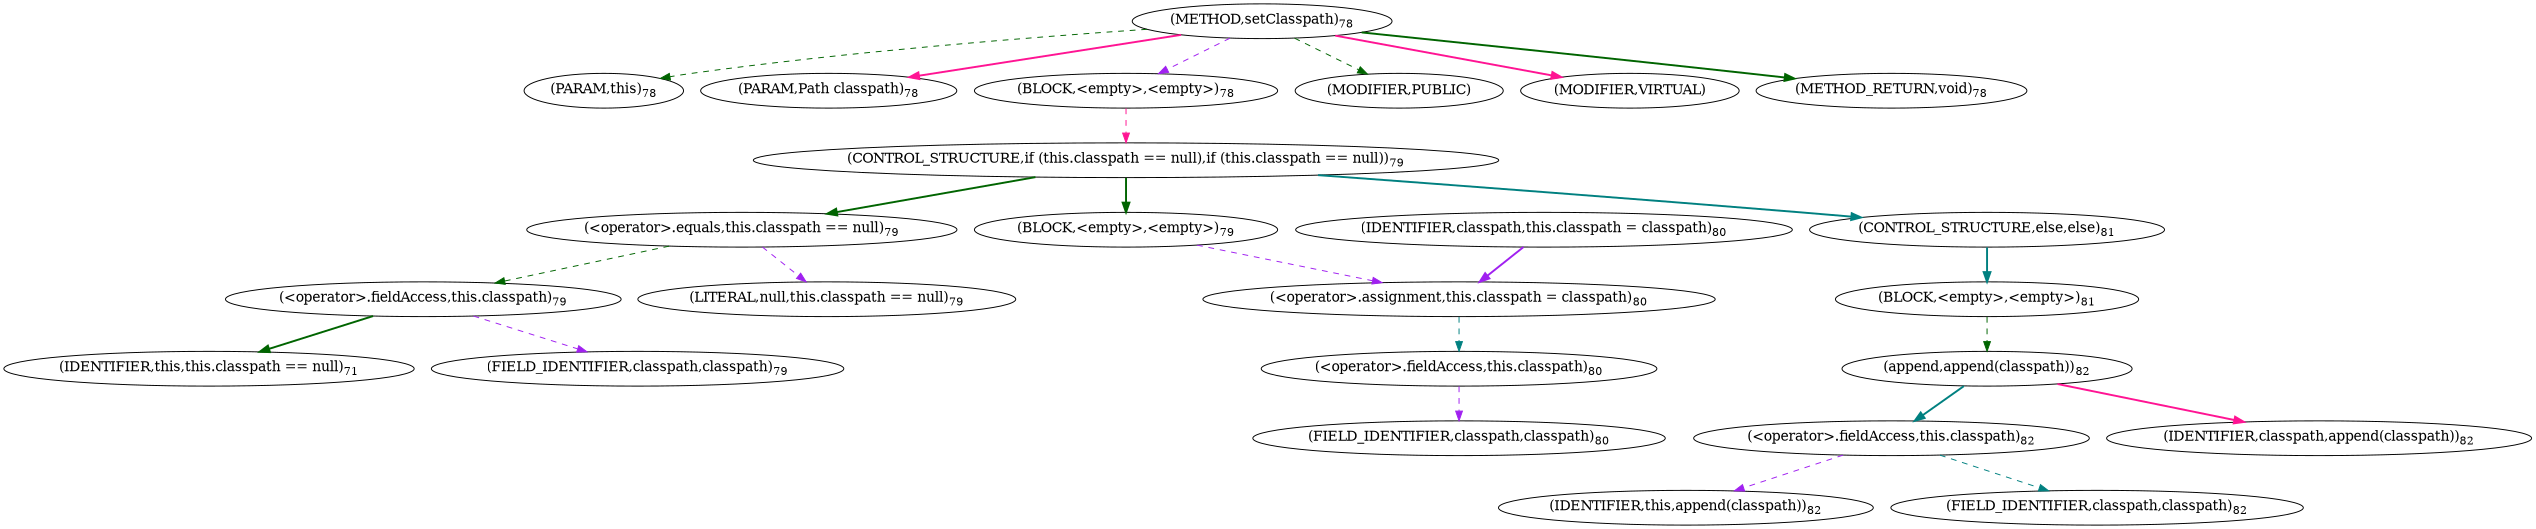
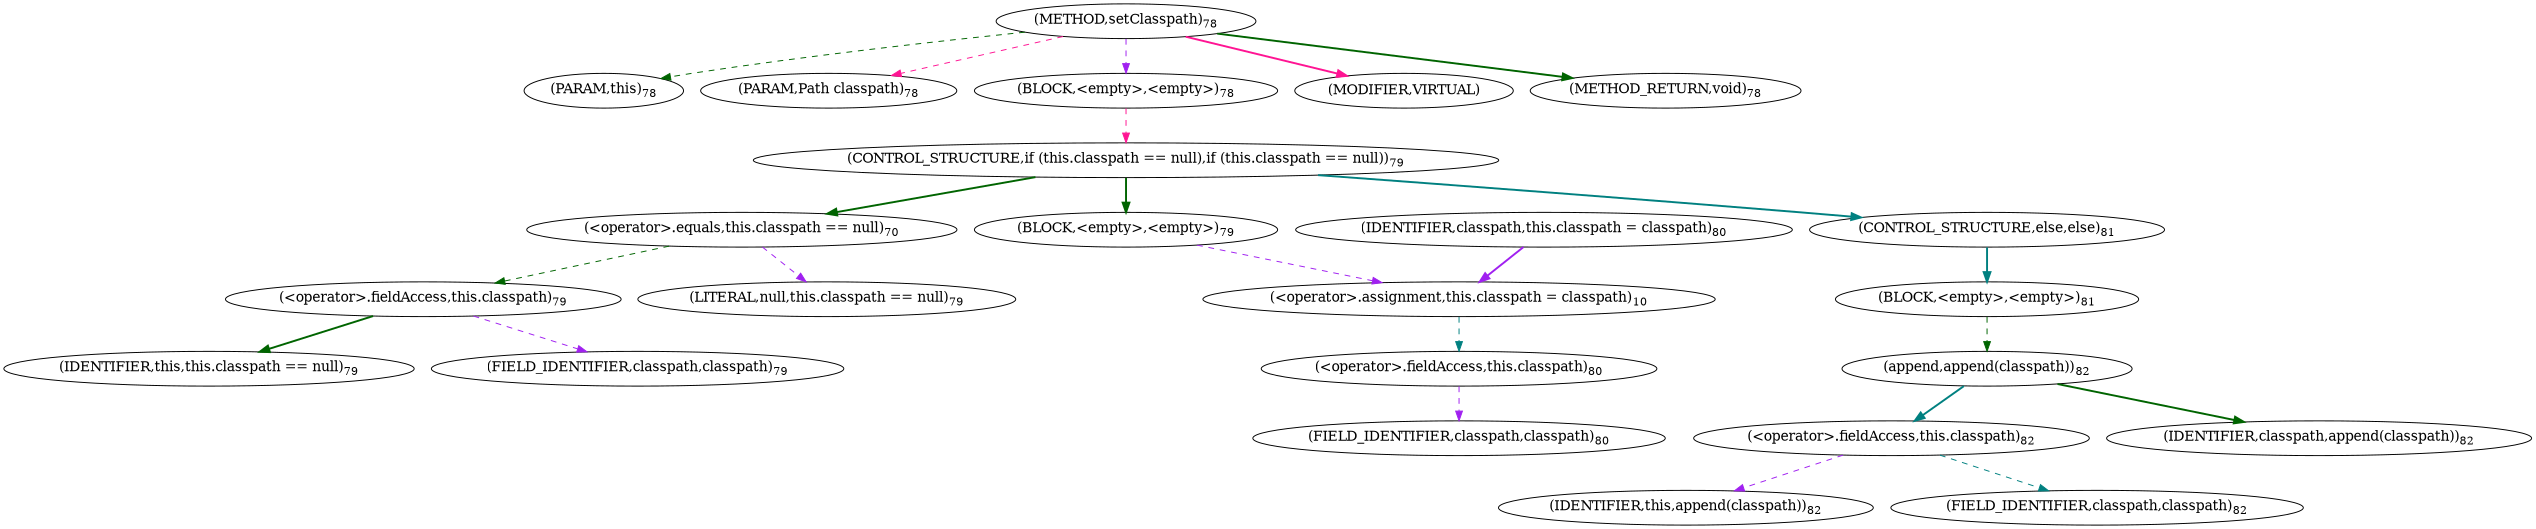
edge "(METHOD,setClasspath)" -> "(PARAM,Path classpath)": style bold -> dashed
node "(MODIFIER,PUBLIC)": removed
node "(<operator>.equals,this.classpath == null)": text "79" -> "70"
node "(<operator>.assignment,this.classpath = classpath)": text "80" -> "10"
node "(IDENTIFIER,this,this.classpath == null)": text "71" -> "79"
edge "(append,append(classpath))" -> "(IDENTIFIER,classpath,append(classpath))": color deeppink -> darkgreen
